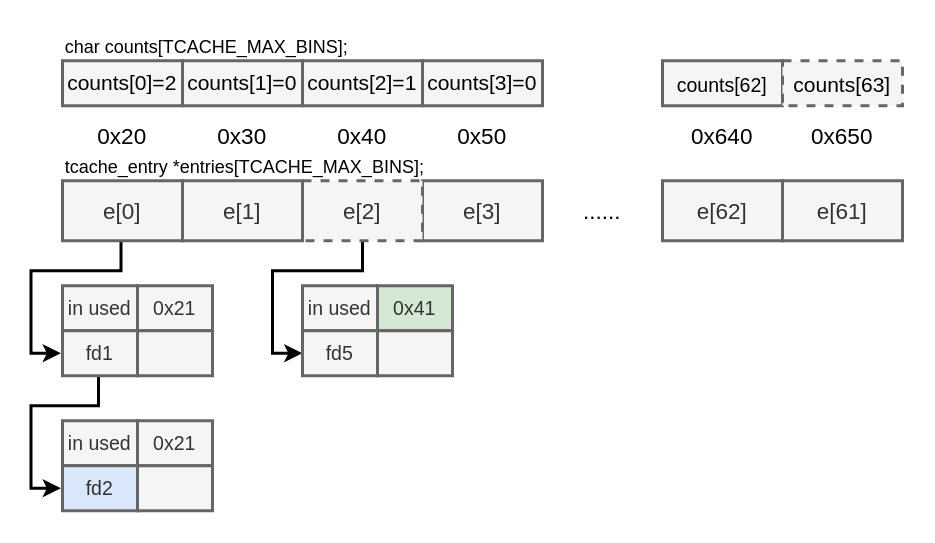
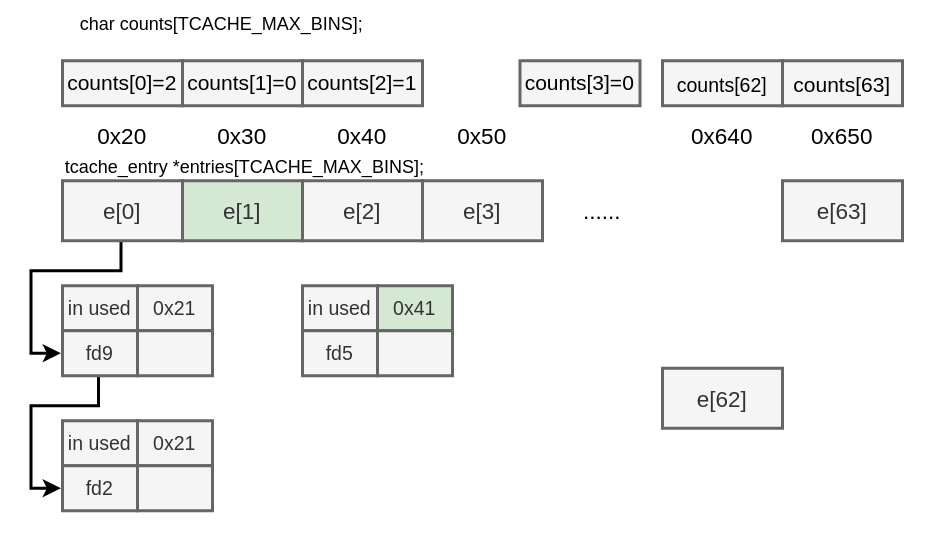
node "char counts[TCACHE_MAX_BINS];": moved (220, 46) -> (235, 23)
node "counts[3]=0": moved (482, 83) -> (580, 83)
node "counts[63]": style dashed -> solid
node "e[1]": fillcolor #f5f5f5 -> #d5e8d4
node "e[2]": style dashed -> solid
node "e[62]": moved (722, 211) -> (722, 398)
node "e[61]": label "e[61]" -> "e[63]"
edge "e[2]" -> "fd5": removed
node "fd1": label "fd1" -> "fd9"
node "fd2": fillcolor #dae8fc -> #f5f5f5
